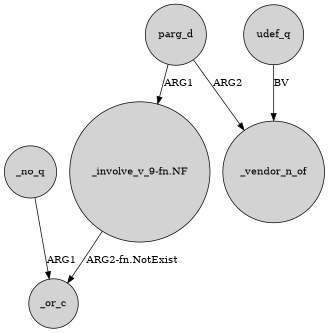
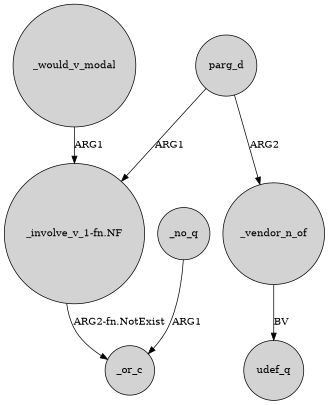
node "_would_v_modal": added
edge "udef_q" -> "_vendor_n_of": reversed
node "_involve_v_9-fn.NF": label "_involve_v_9-fn.NF" -> "_involve_v_1-fn.NF"
